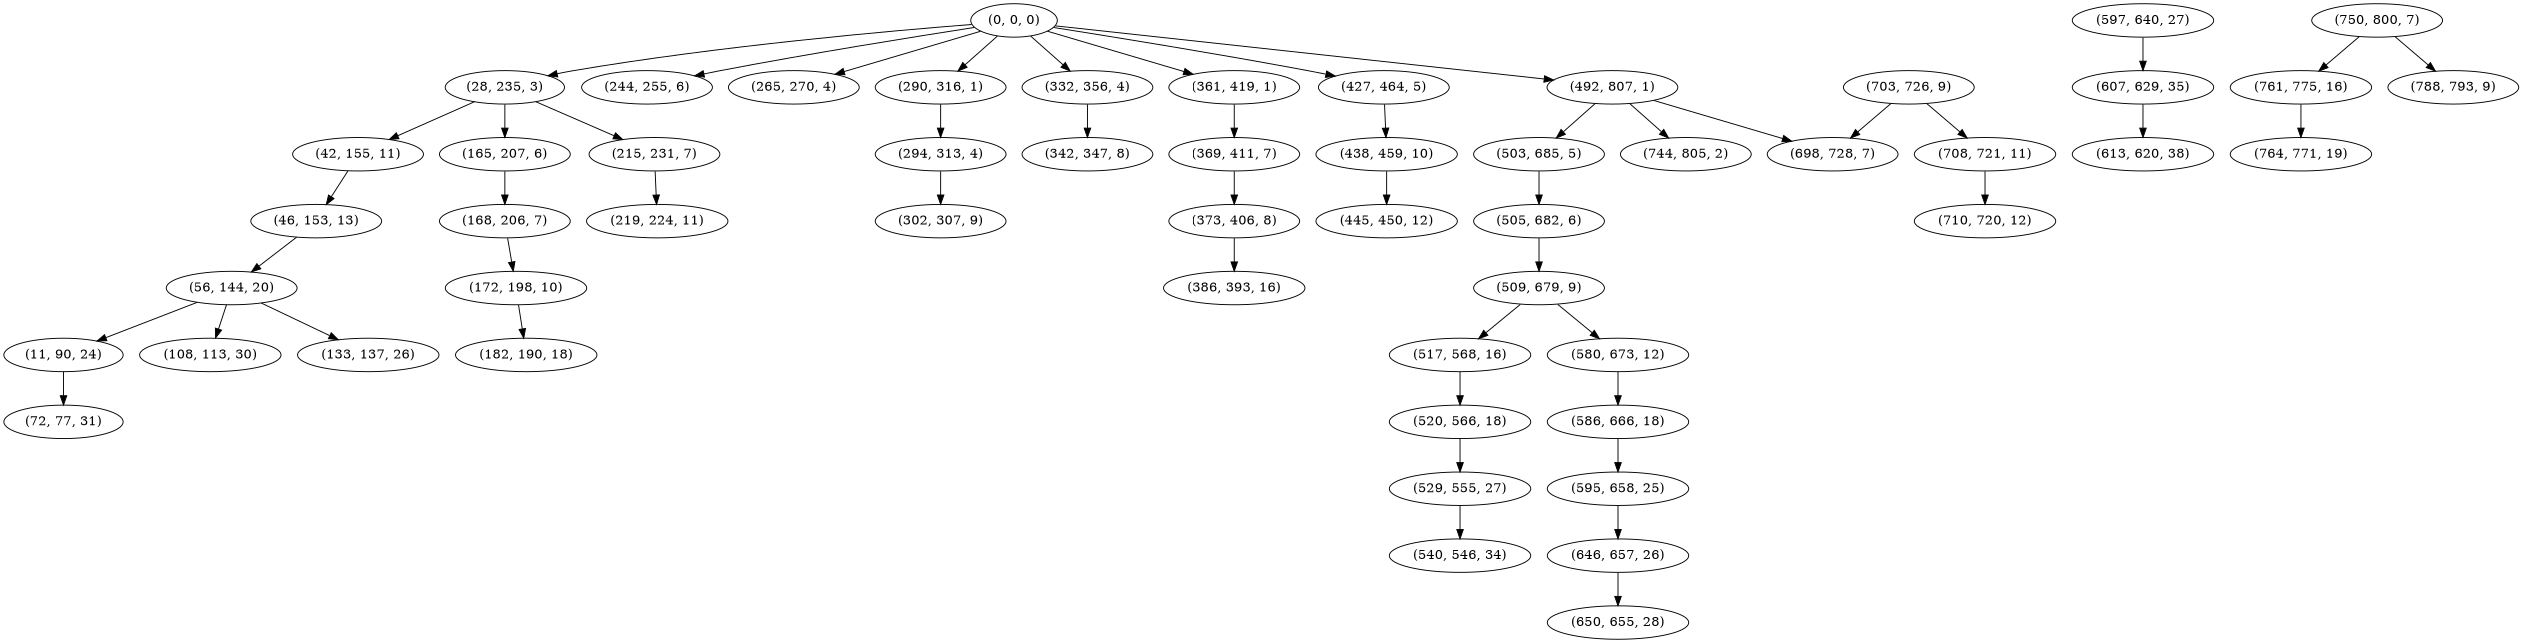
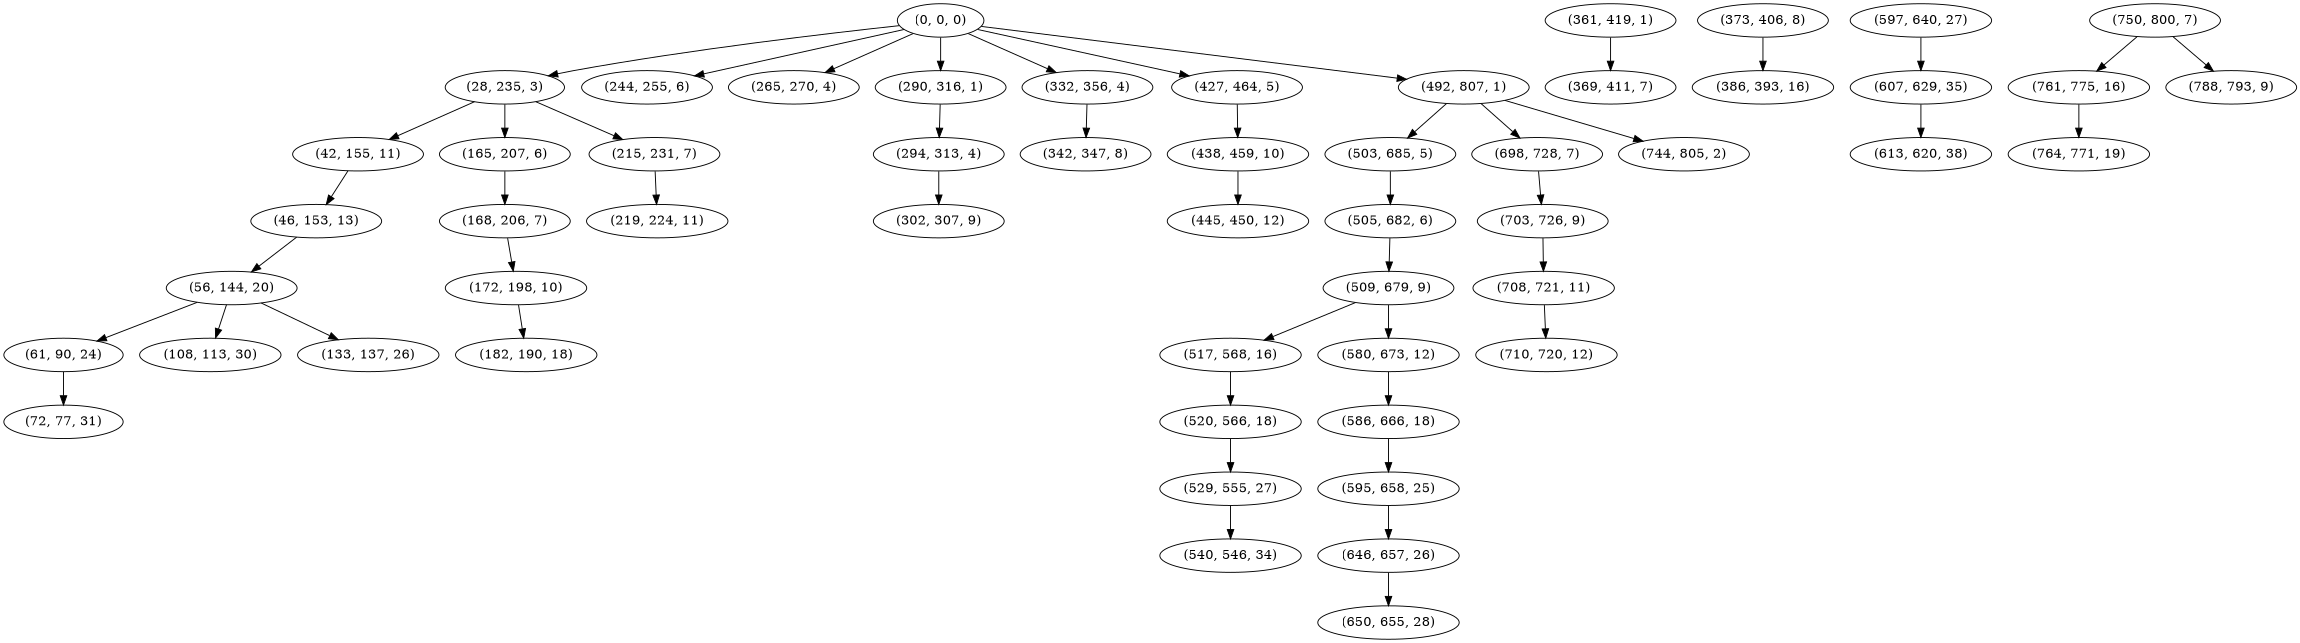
edge "(0, 0, 0)" -> "(361, 419, 1)": removed
edge "(703, 726, 9)" -> "(698, 728, 7)": reversed
edge "(369, 411, 7)" -> "(373, 406, 8)": removed
node "(11, 90, 24)": label "(11, 90, 24)" -> "(61, 90, 24)"
